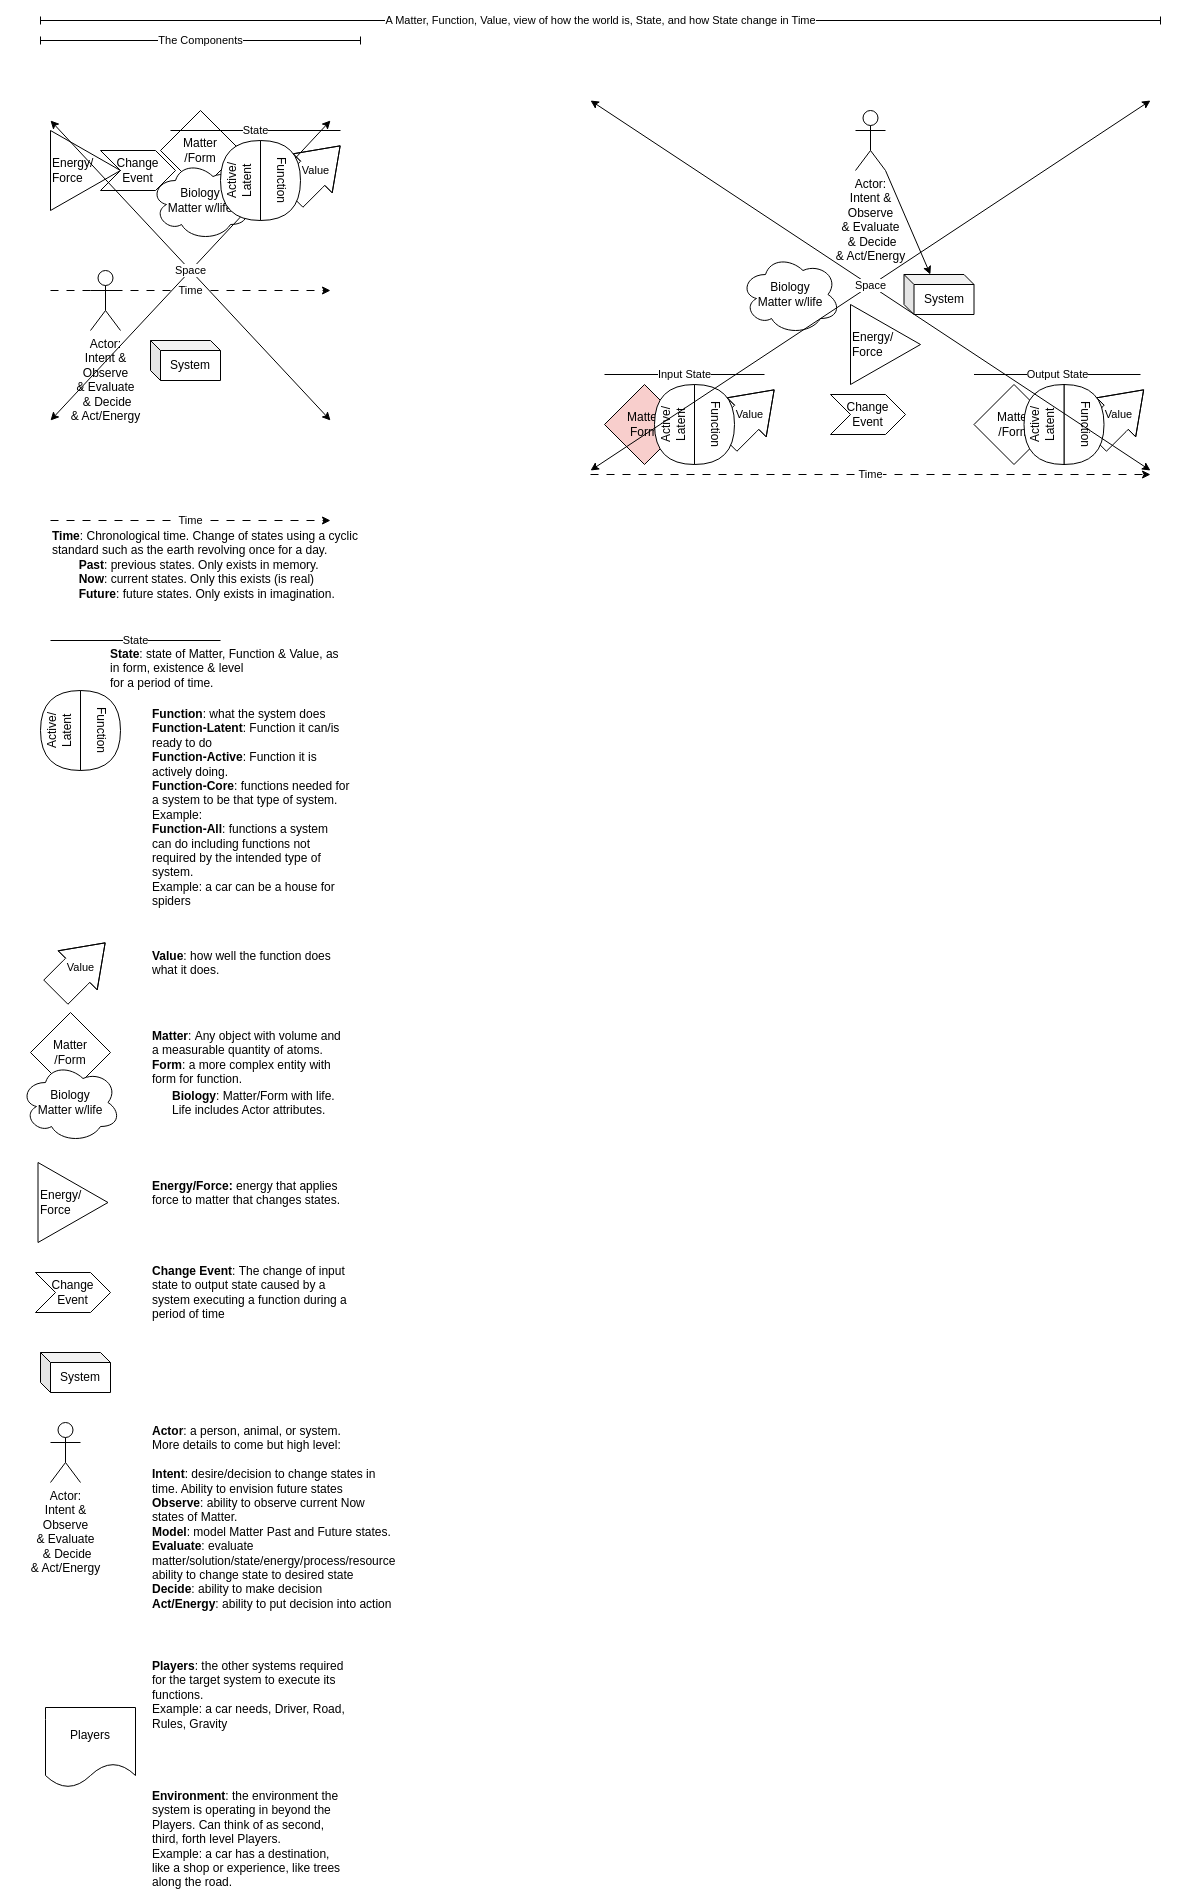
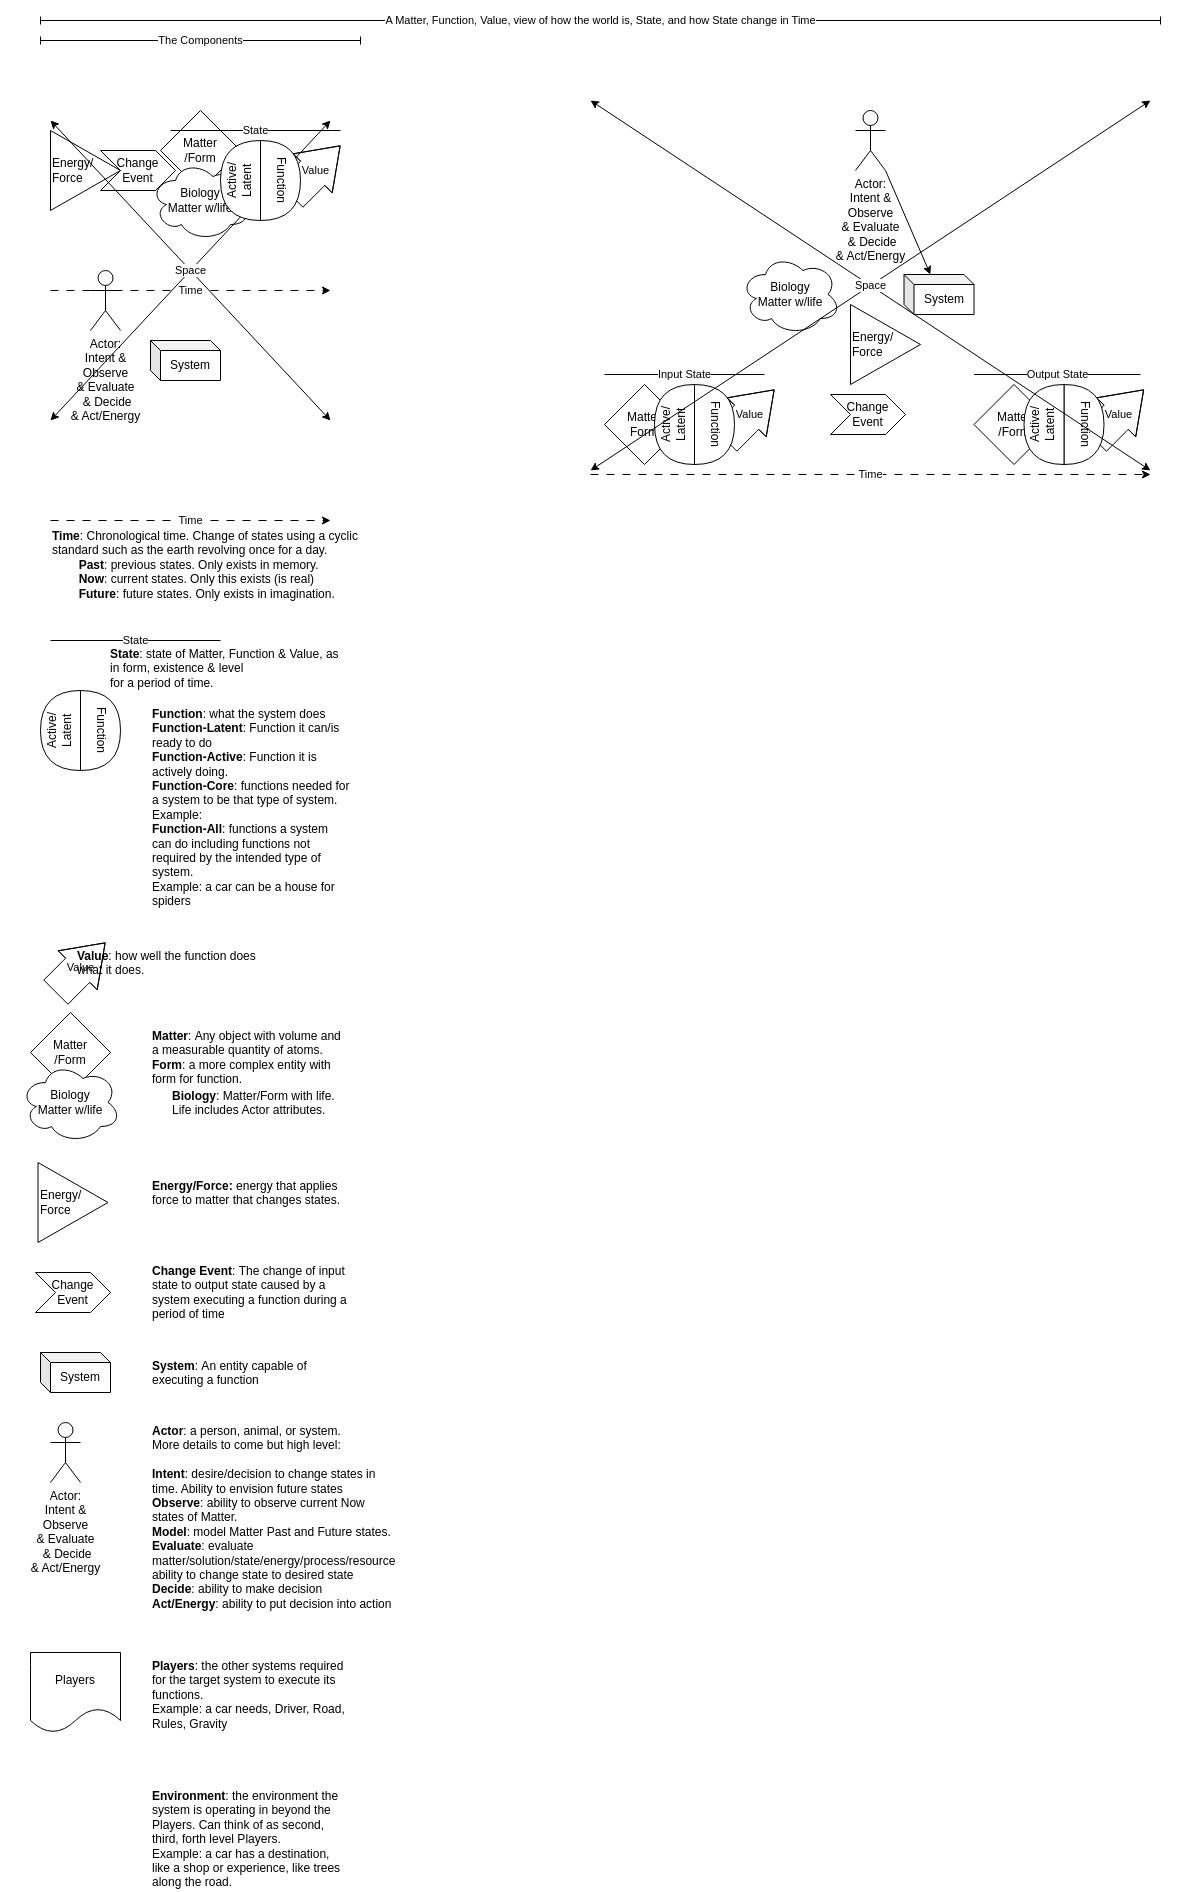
node "Matter Form": fillcolor #f8cecc -> #ffffff
node "Value: how well the function does what it does.": moved (251, 963) -> (176, 963)
node "System: An entity capable of executing a function": added
node "Players": moved (91, 1748) -> (76, 1693)
